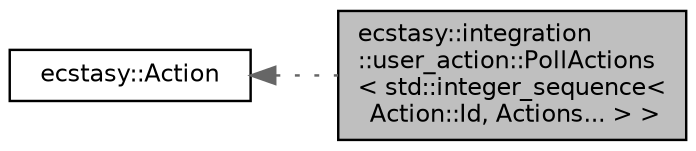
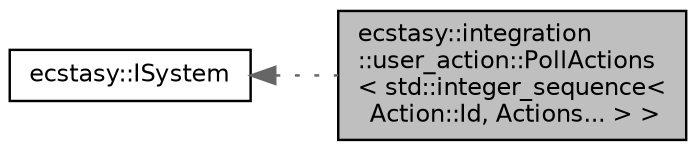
node "ecstasy::Action": label "ecstasy::Action" -> "ecstasy::ISystem"
